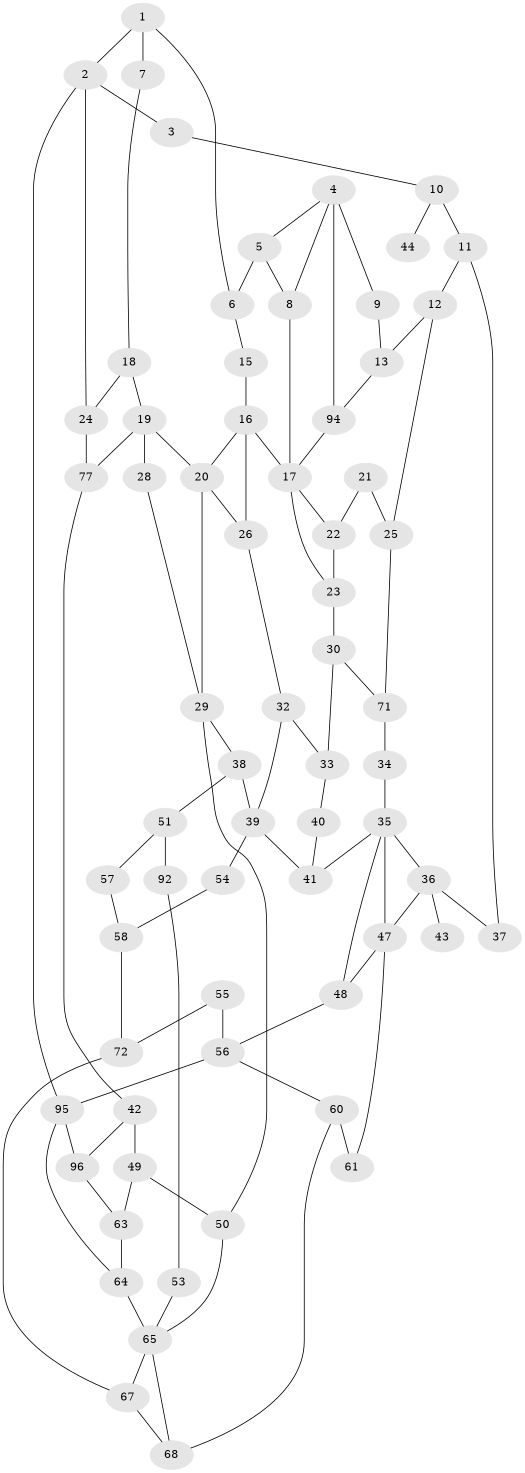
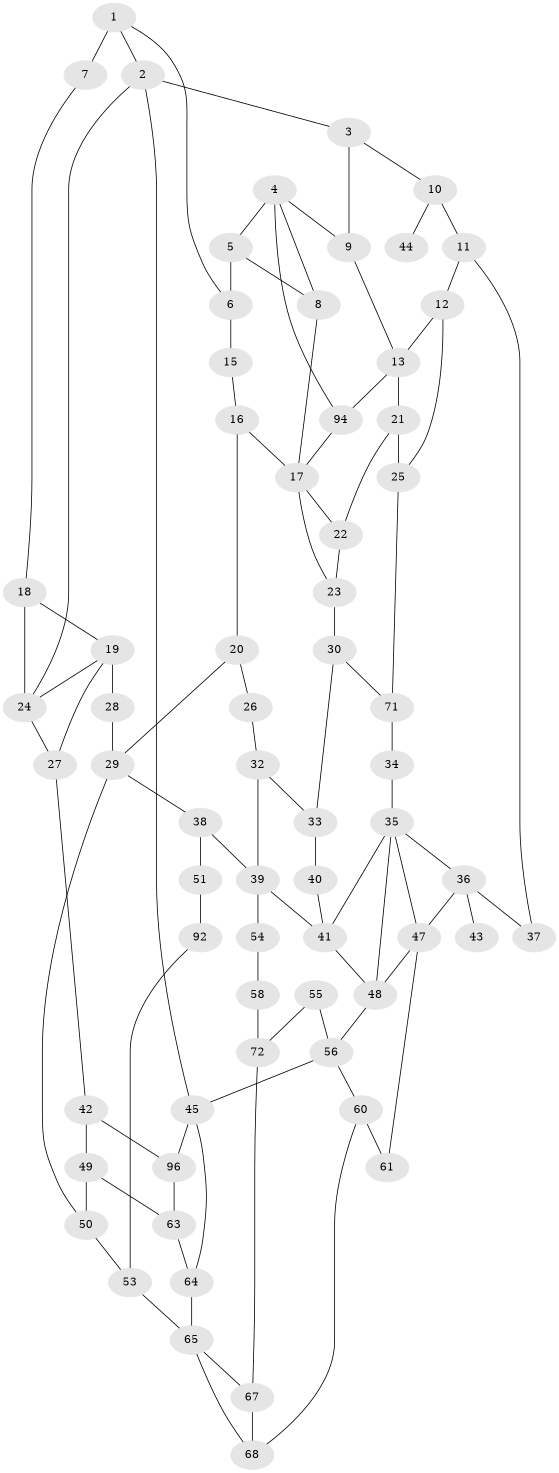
edge "3" -- "9": added
edge "13" -- "21": added
edge "19" -- "20": now "19" -- "24"
node "77": label "77" -> "27"
edge "16" -- "26": removed
node "57": removed
edge "41" -- "48": added
node "95": label "95" -> "45"
edge "50" -- "65": now "50" -- "53"
